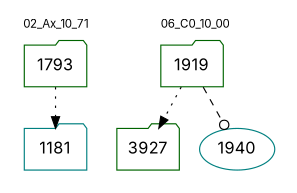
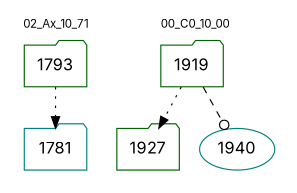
cluster "06_C0_10_00": label "06_C0_10_00" -> "00_C0_10_00"
node "1181": label "1181" -> "1781"
node "3927": label "3927" -> "1927"
